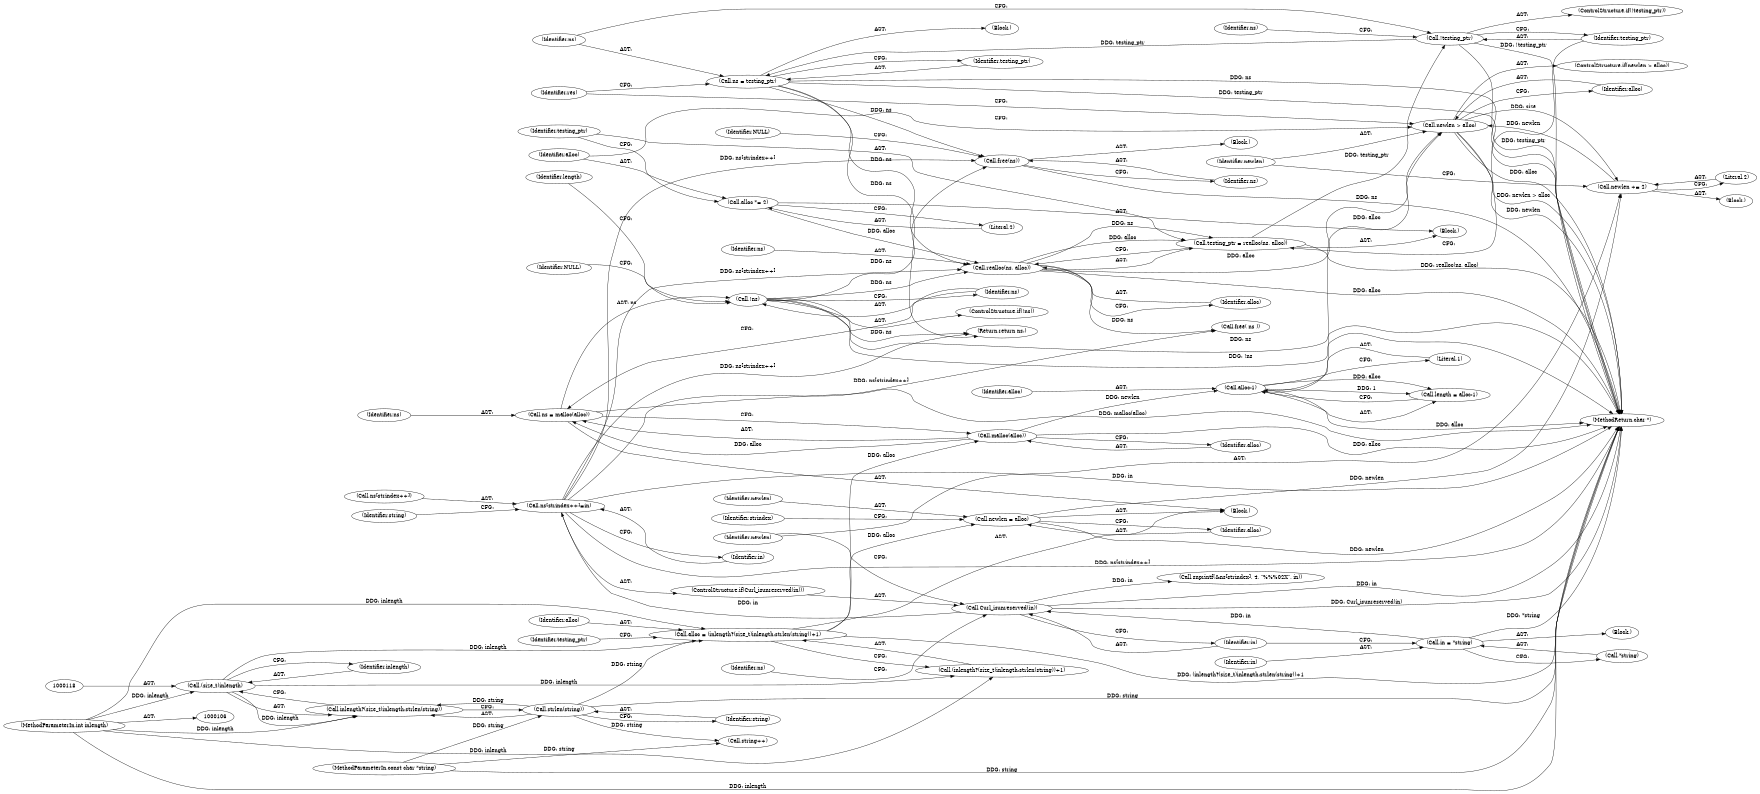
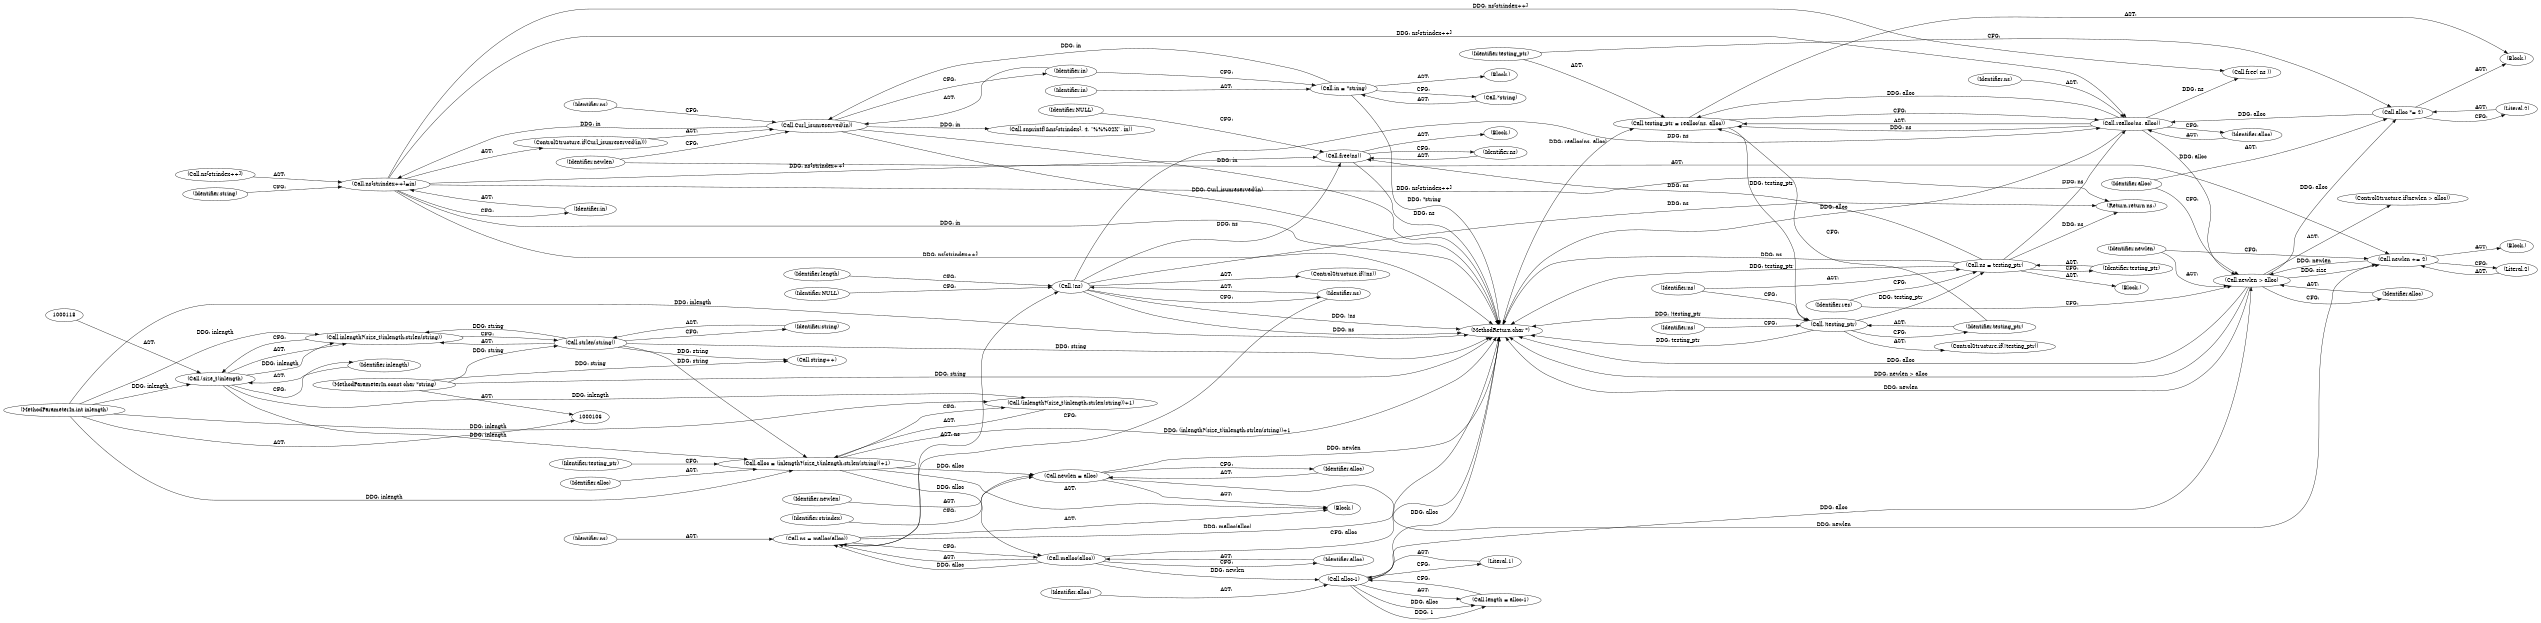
edge "(Call,newlen > alloc)" -> "(Call,alloc *= 2)": added, label "DDG: alloc"
edge "(Call,testing_ptr = realloc(ns, alloc))" -> "(MethodReturn,char *)": reversed
edge "(MethodParameterIn,const char *string)" -> "1000106": added, label "AST:"
edge "(Call,malloc(alloc))" -> "(MethodReturn,char *)": label "DDG: alloc" -> "CFG: alloc"
